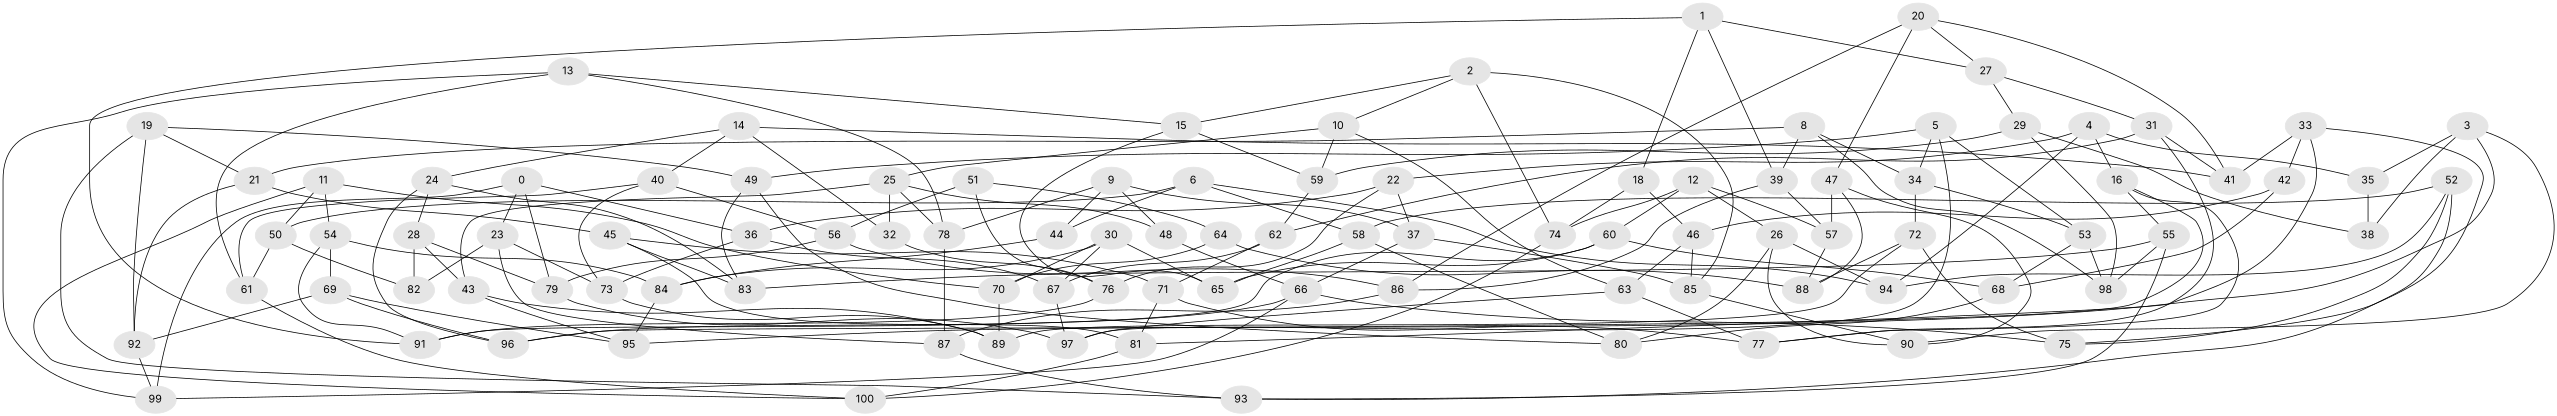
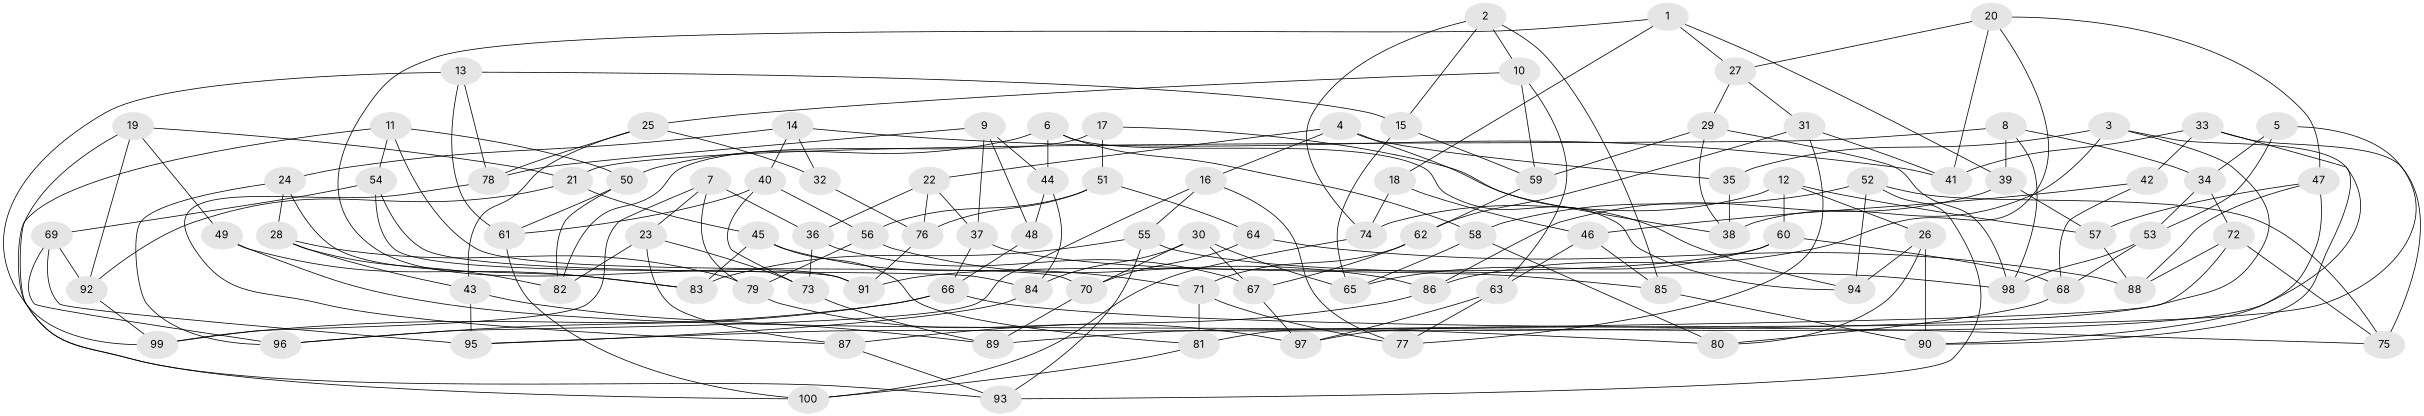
node "17": added
edge "5" -- "49": removed
node "0": label "0" -> "7"
edge "25" -- "48": now "44" -- "48"
